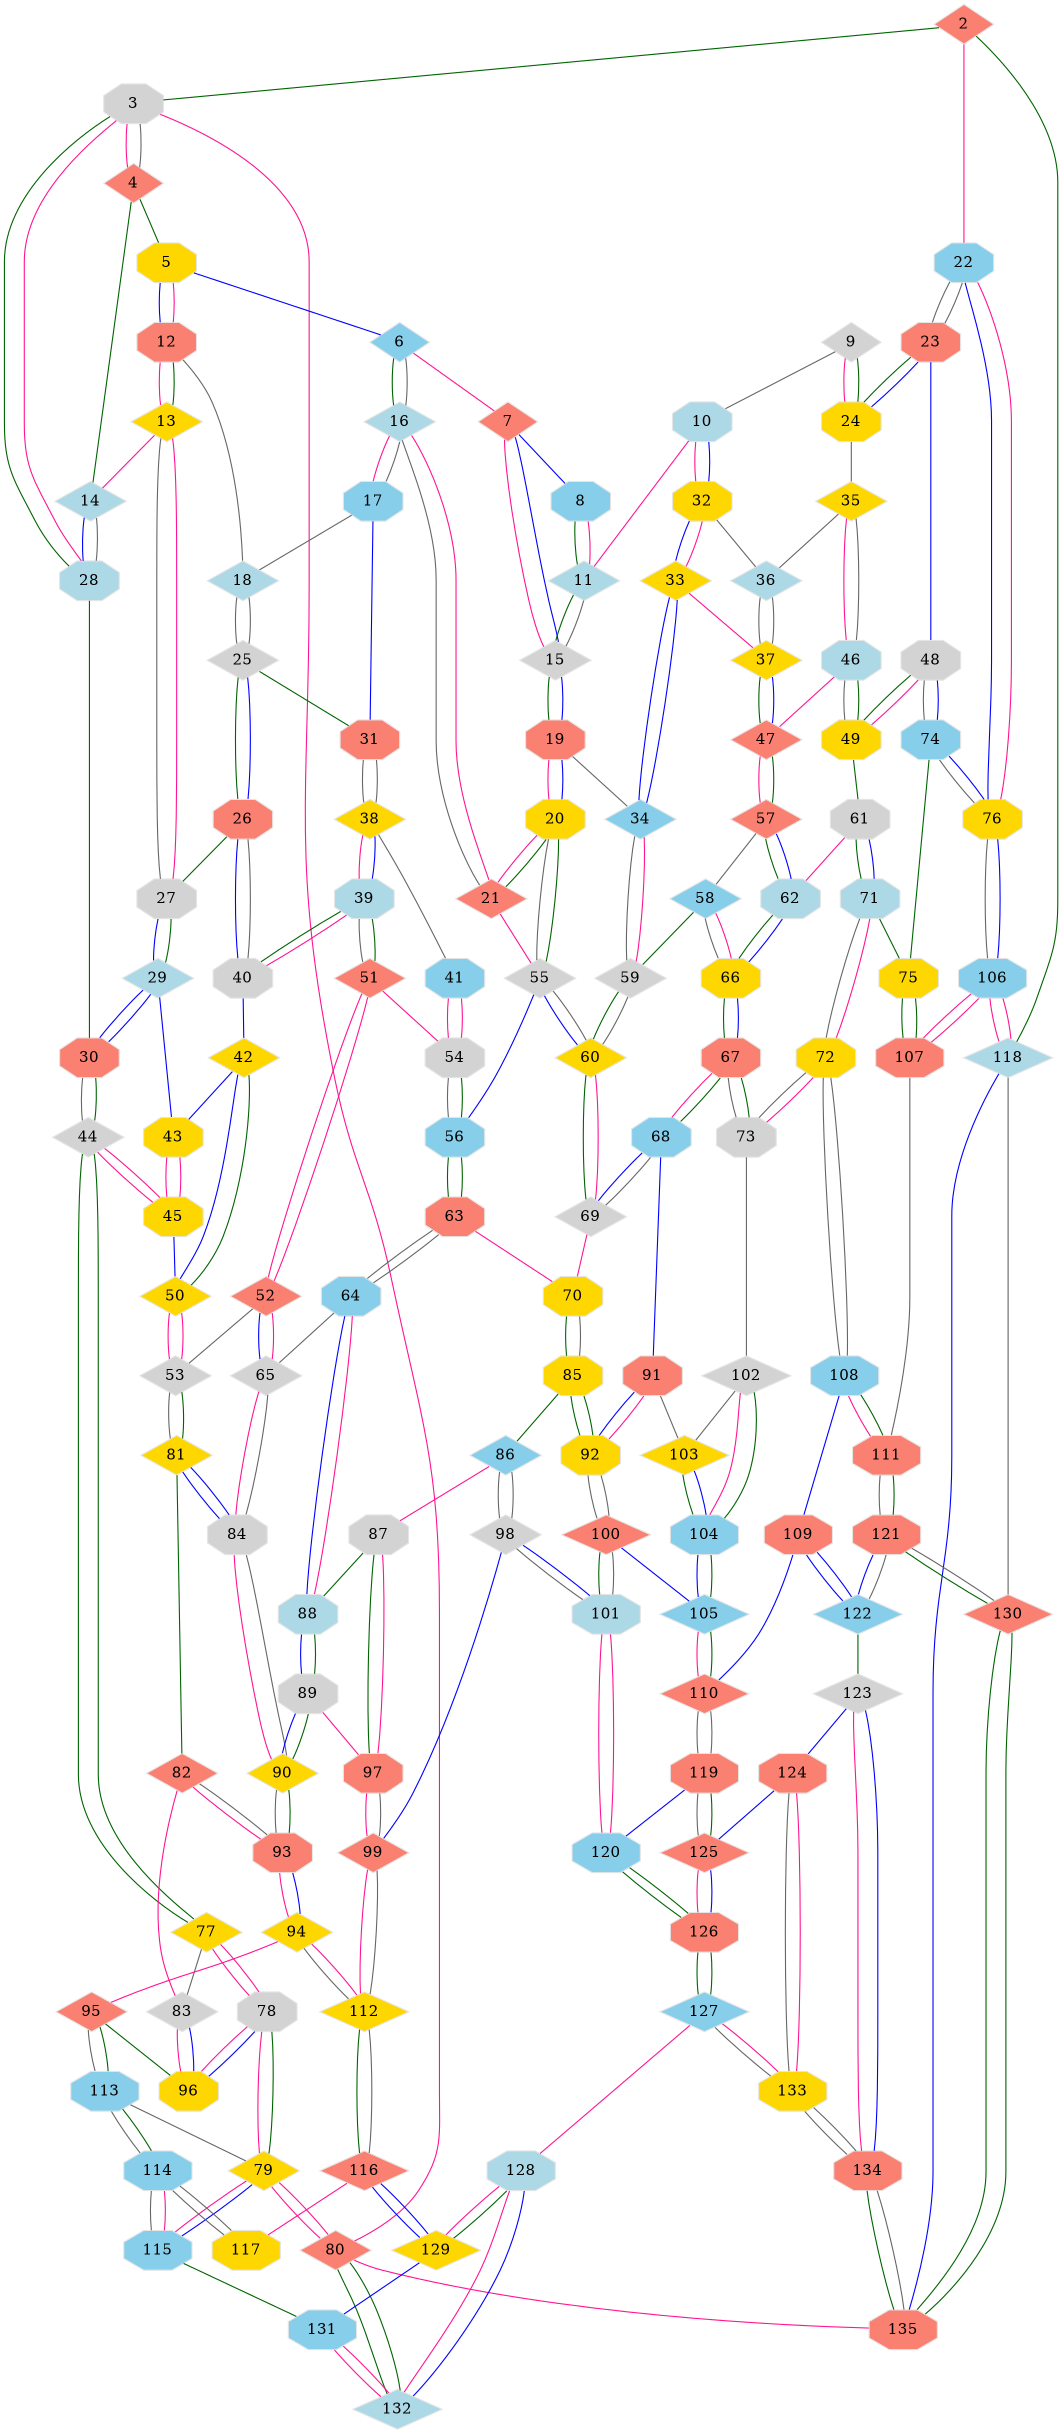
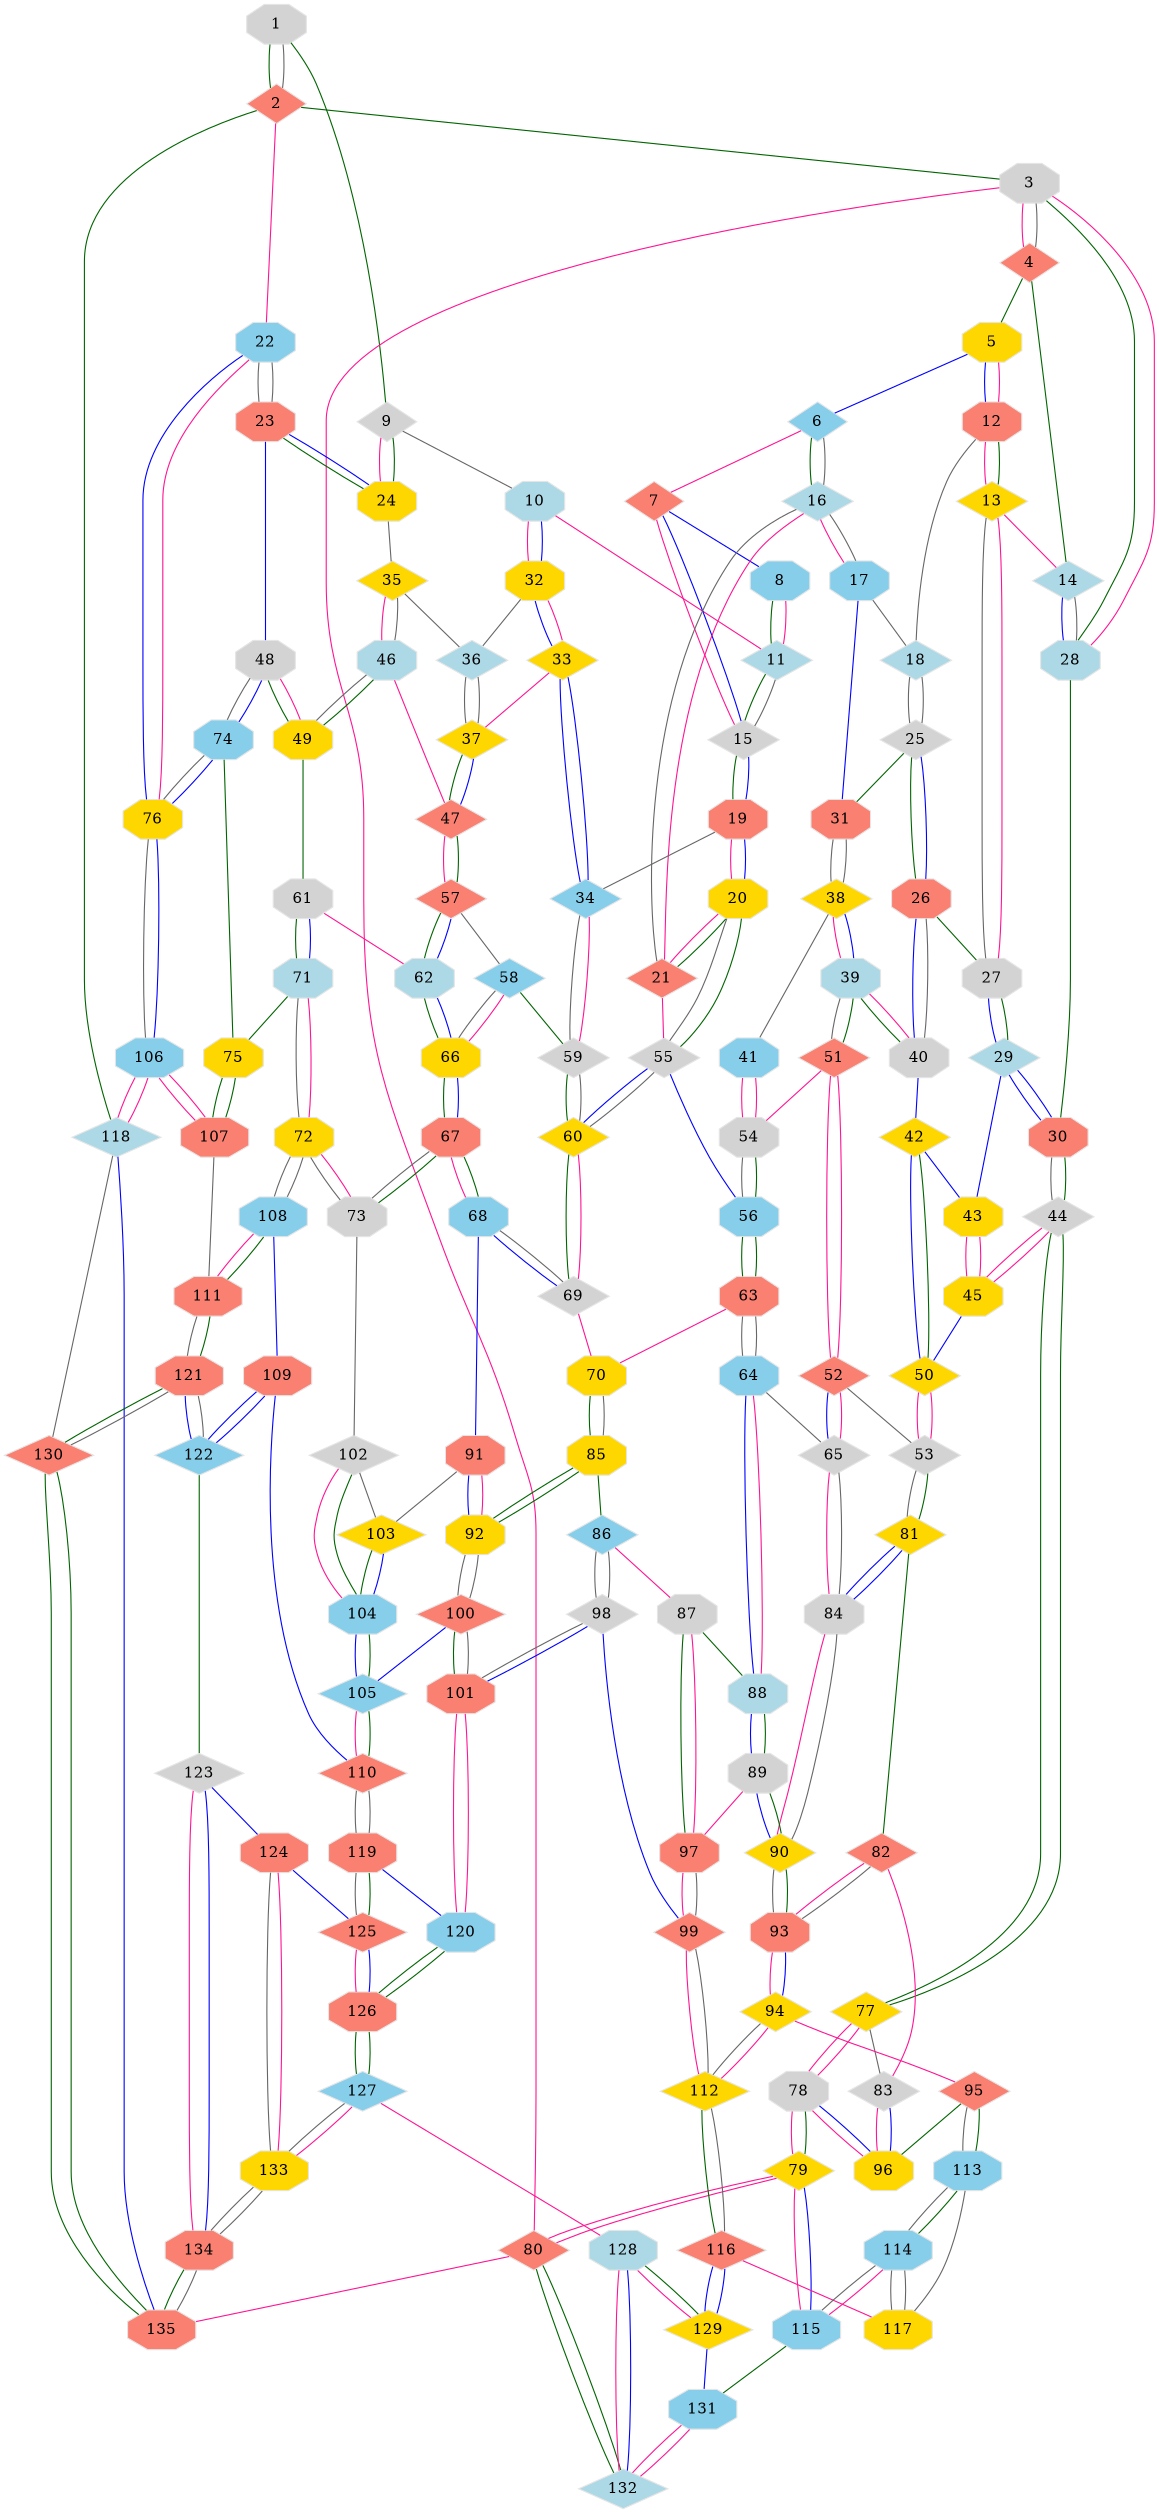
node "1": added
node "101": fillcolor lightblue -> salmon
edge "113" -- "79": now "113" -- "117"
